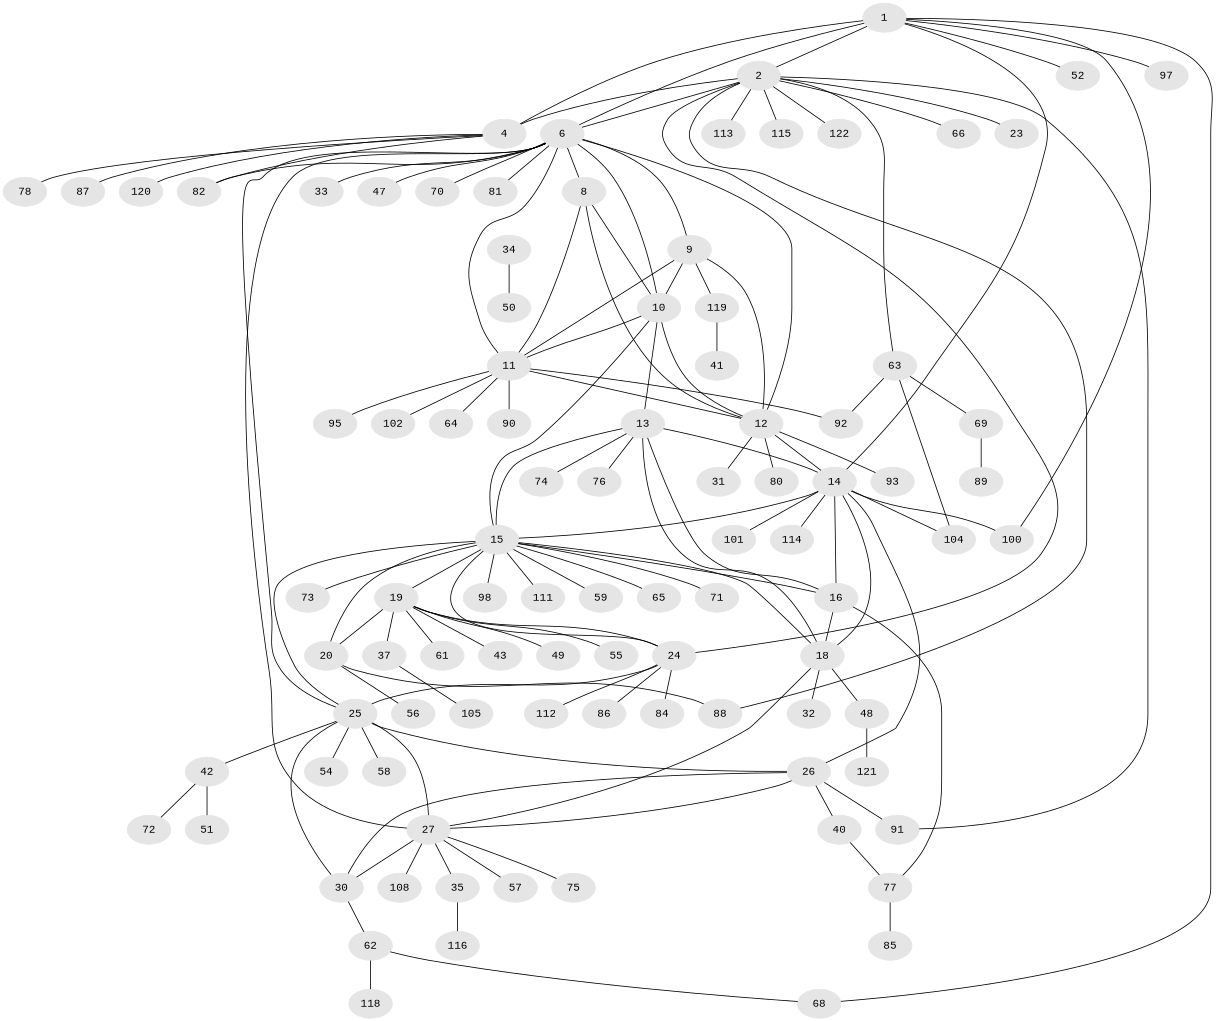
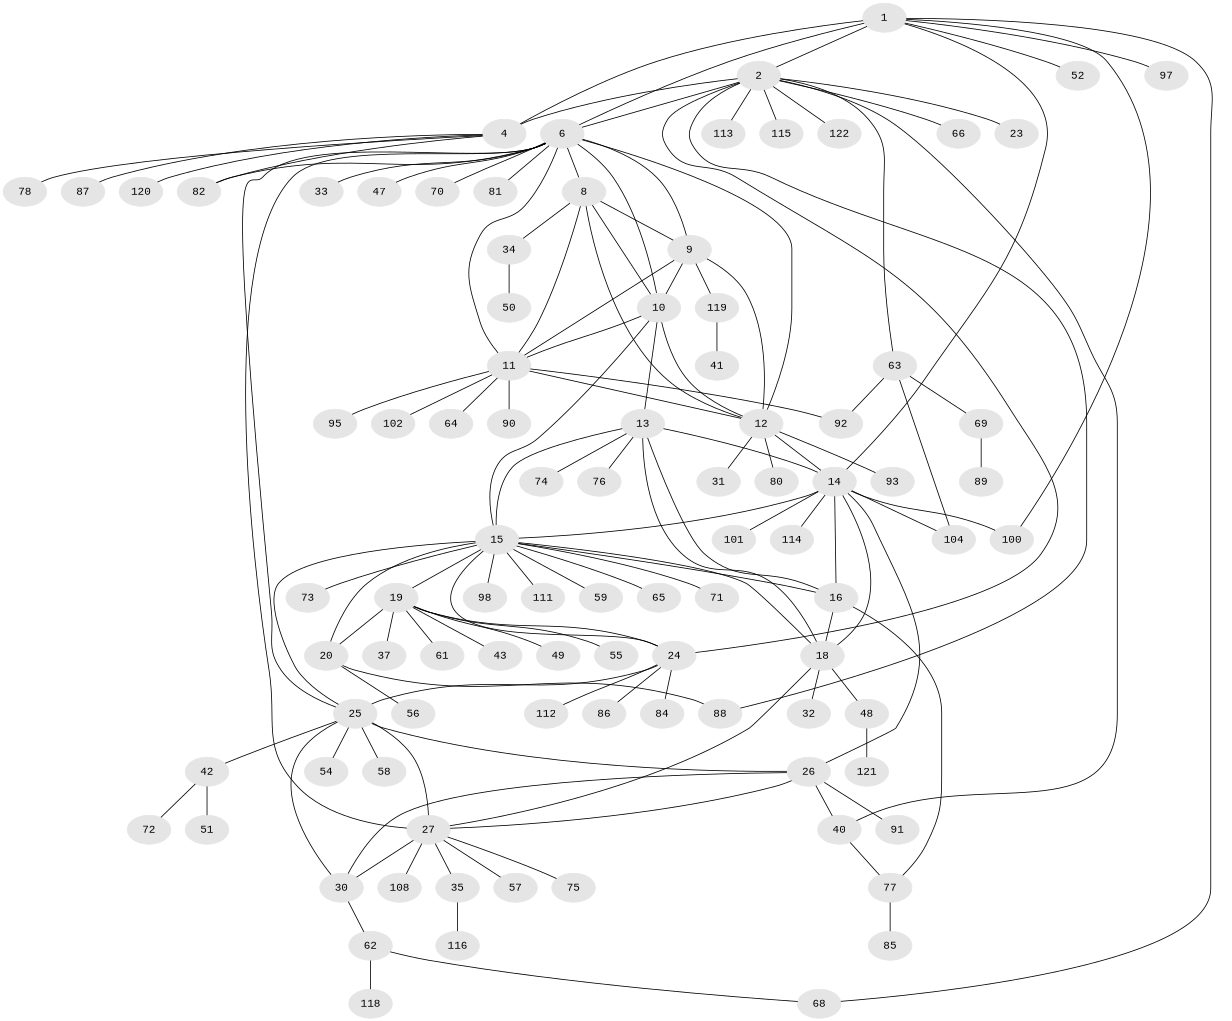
edge "8" -- "34": added
edge "8" -- "9": added
edge "2" -- "91": now "2" -- "40"
node "105": removed
